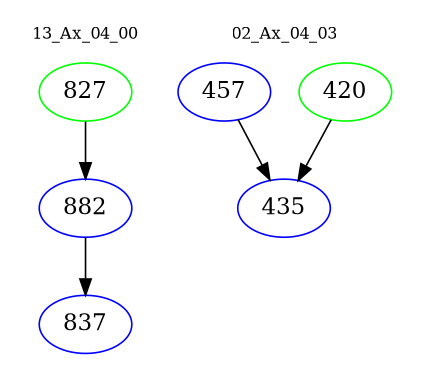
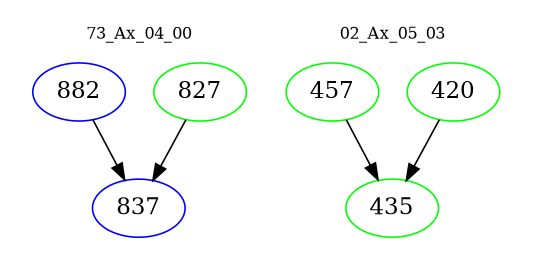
cluster "13_Ax_04_00": label "13_Ax_04_00" -> "73_Ax_04_00"
cluster "02_Ax_04_03": label "02_Ax_04_03" -> "02_Ax_05_03"
node "457": color blue -> green
edge "827" -> "882": now "827" -> "837"
node "435": color blue -> green
